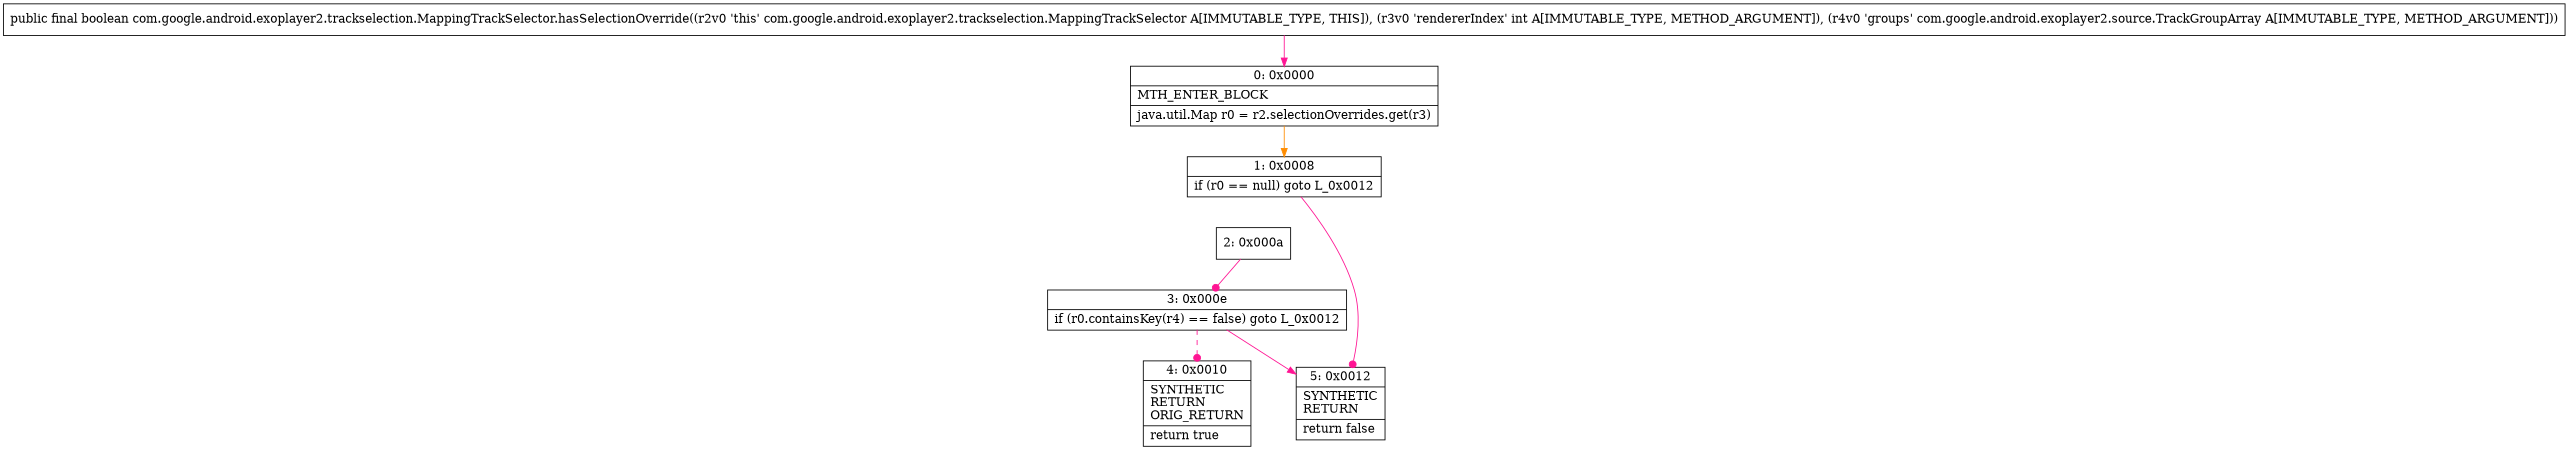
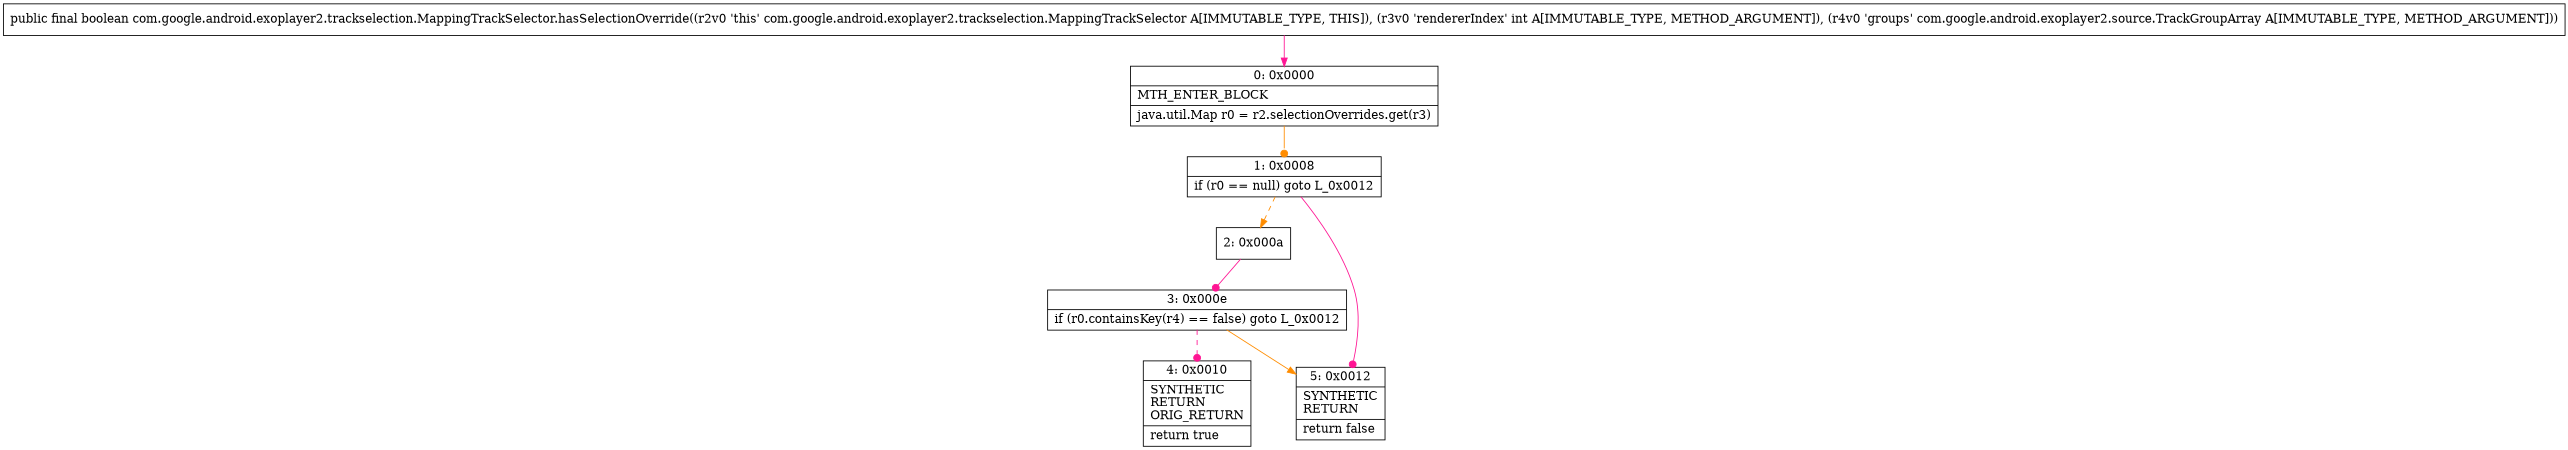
edge "0: 0x0000" -> "1: 0x0008": arrowhead normal -> dot
edge "1: 0x0008" -> "2: 0x000a": added
edge "3: 0x000e" -> "5: 0x0012": color deeppink -> darkorange
